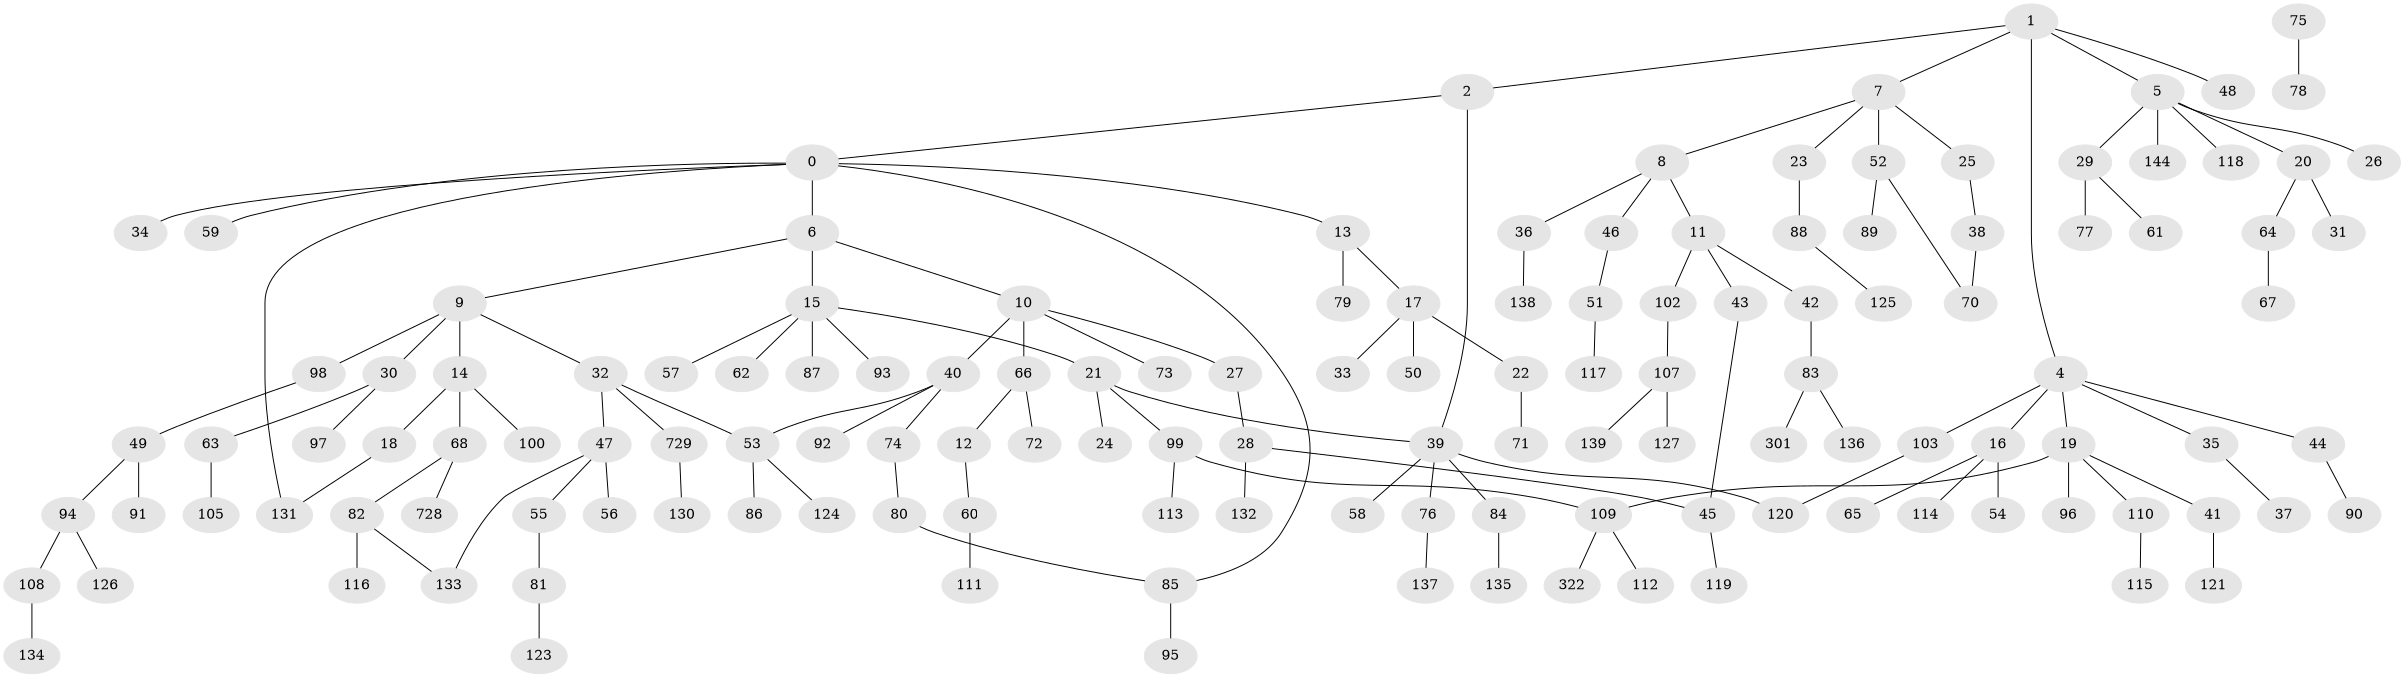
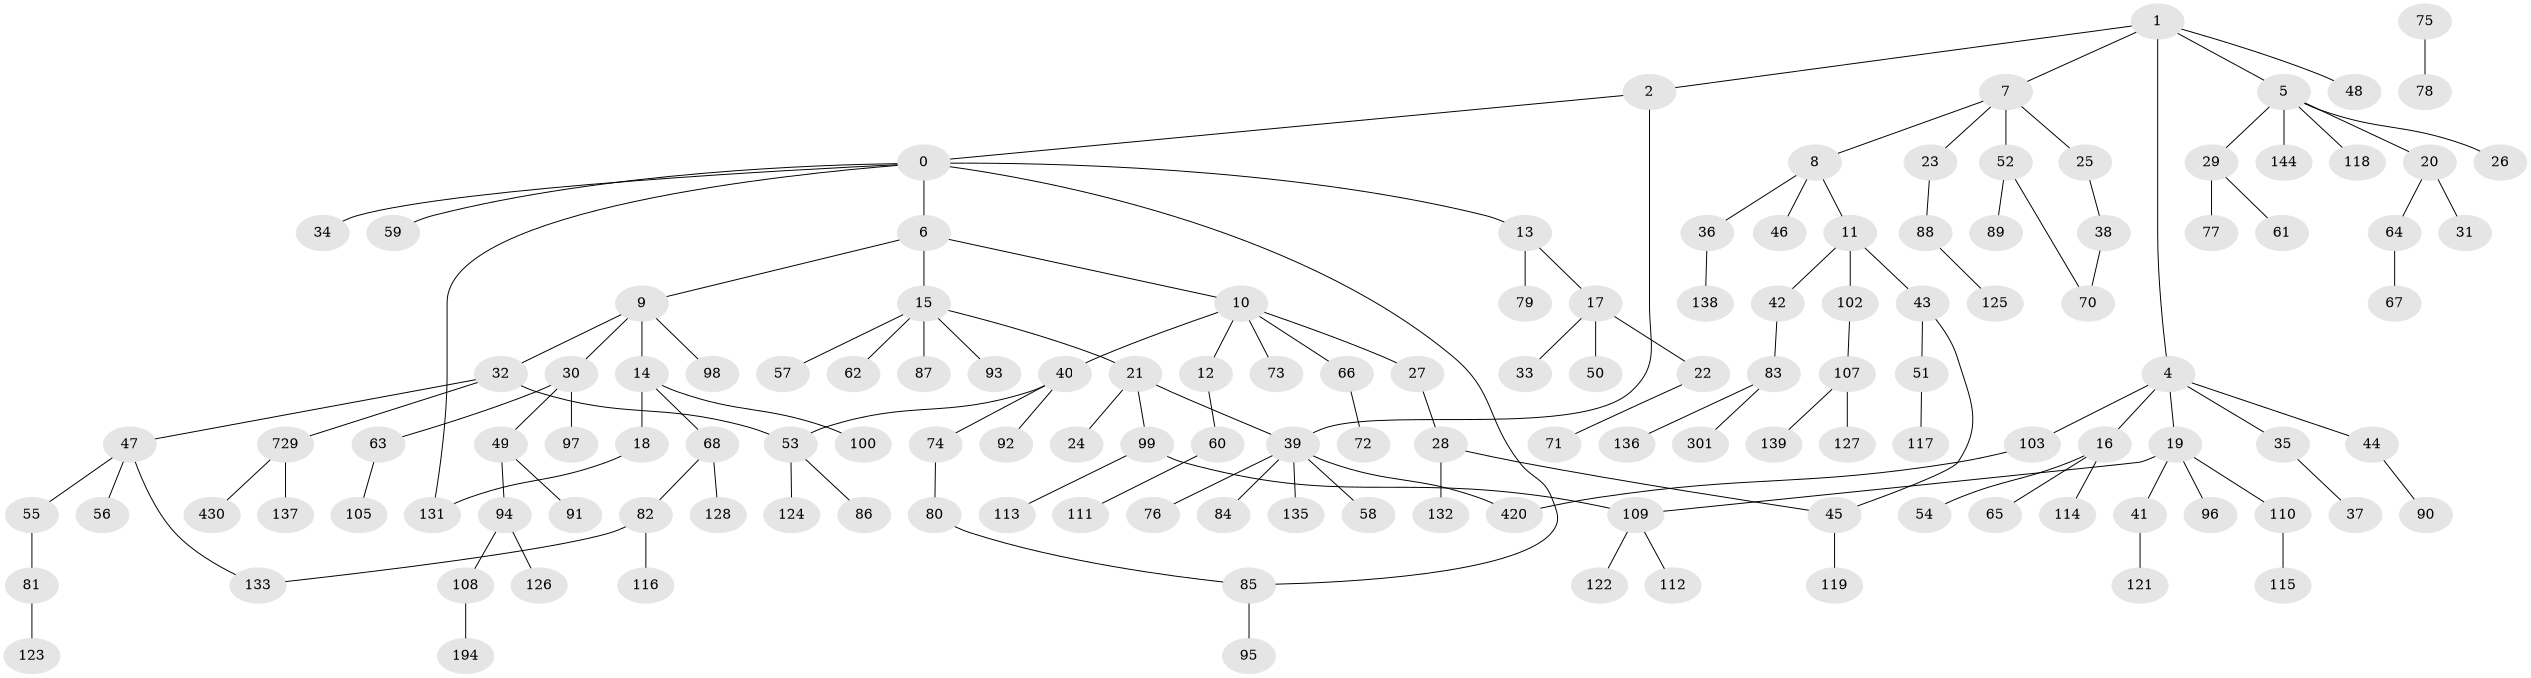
edge "46" -- "51": now "43" -- "51"
edge "98" -- "49": now "30" -- "49"
edge "66" -- "12": now "10" -- "12"
node "728": label "728" -> "128"
node "130": label "130" -> "430"
node "120": label "120" -> "420"
edge "76" -- "137": now "729" -- "137"
edge "84" -- "135": now "39" -- "135"
node "322": label "322" -> "122"
node "134": label "134" -> "194"
